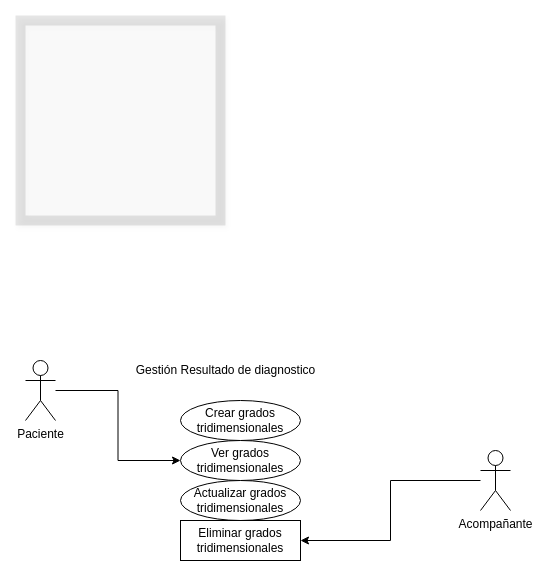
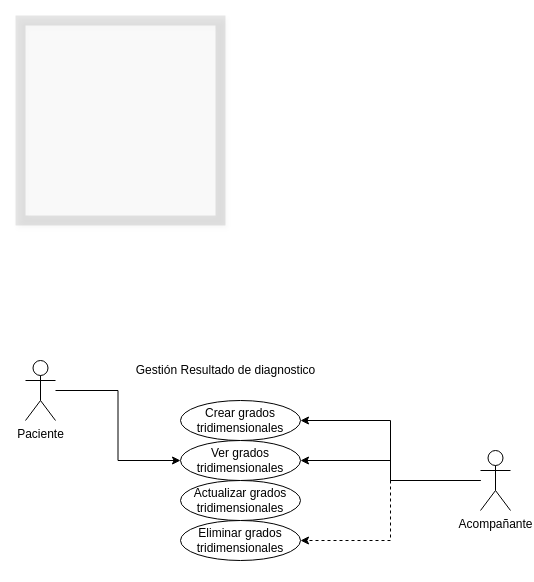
edge "Acompañante" -> "Crear grados tridimensionales": added
edge "Acompañante" -> "Ver grados tridimensionales": added
node "Eliminar grados tridimensionales": shape rectangle -> ellipse
edge "Acompañante" -> "Eliminar grados tridimensionales": style solid -> dashed
